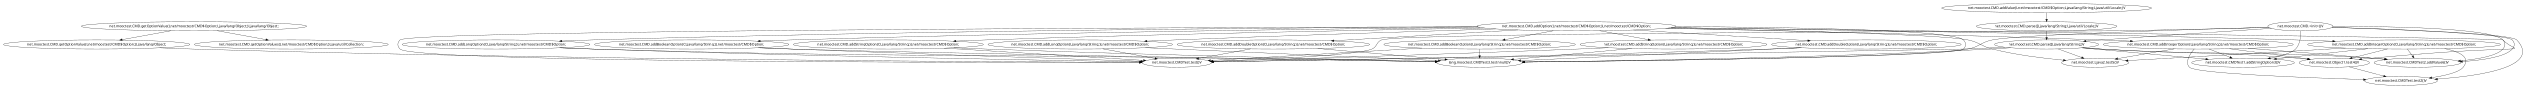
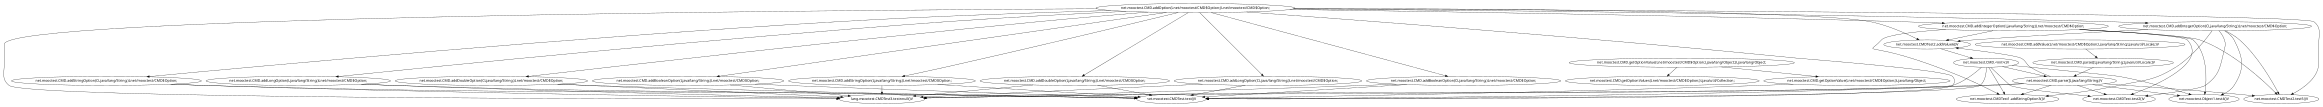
edge "net.mooctest.CMD.<init>()V" -> "net.mooctest.CMDTest2.addValue6()V": reversed
node "net.mooctest.Ljava2.test5()V": label "net.mooctest.Ljava2.test5()V" -> "net.mooctest.CMDTest2.test5()V"
edge "net.mooctest.Object1.test4()V" -> "net.mooctest.CMDTest.test2()V": now "net.mooctest.CMD.parse([Ljava/lang/String;)V" -> "net.mooctest.CMDTest.test2()V"
